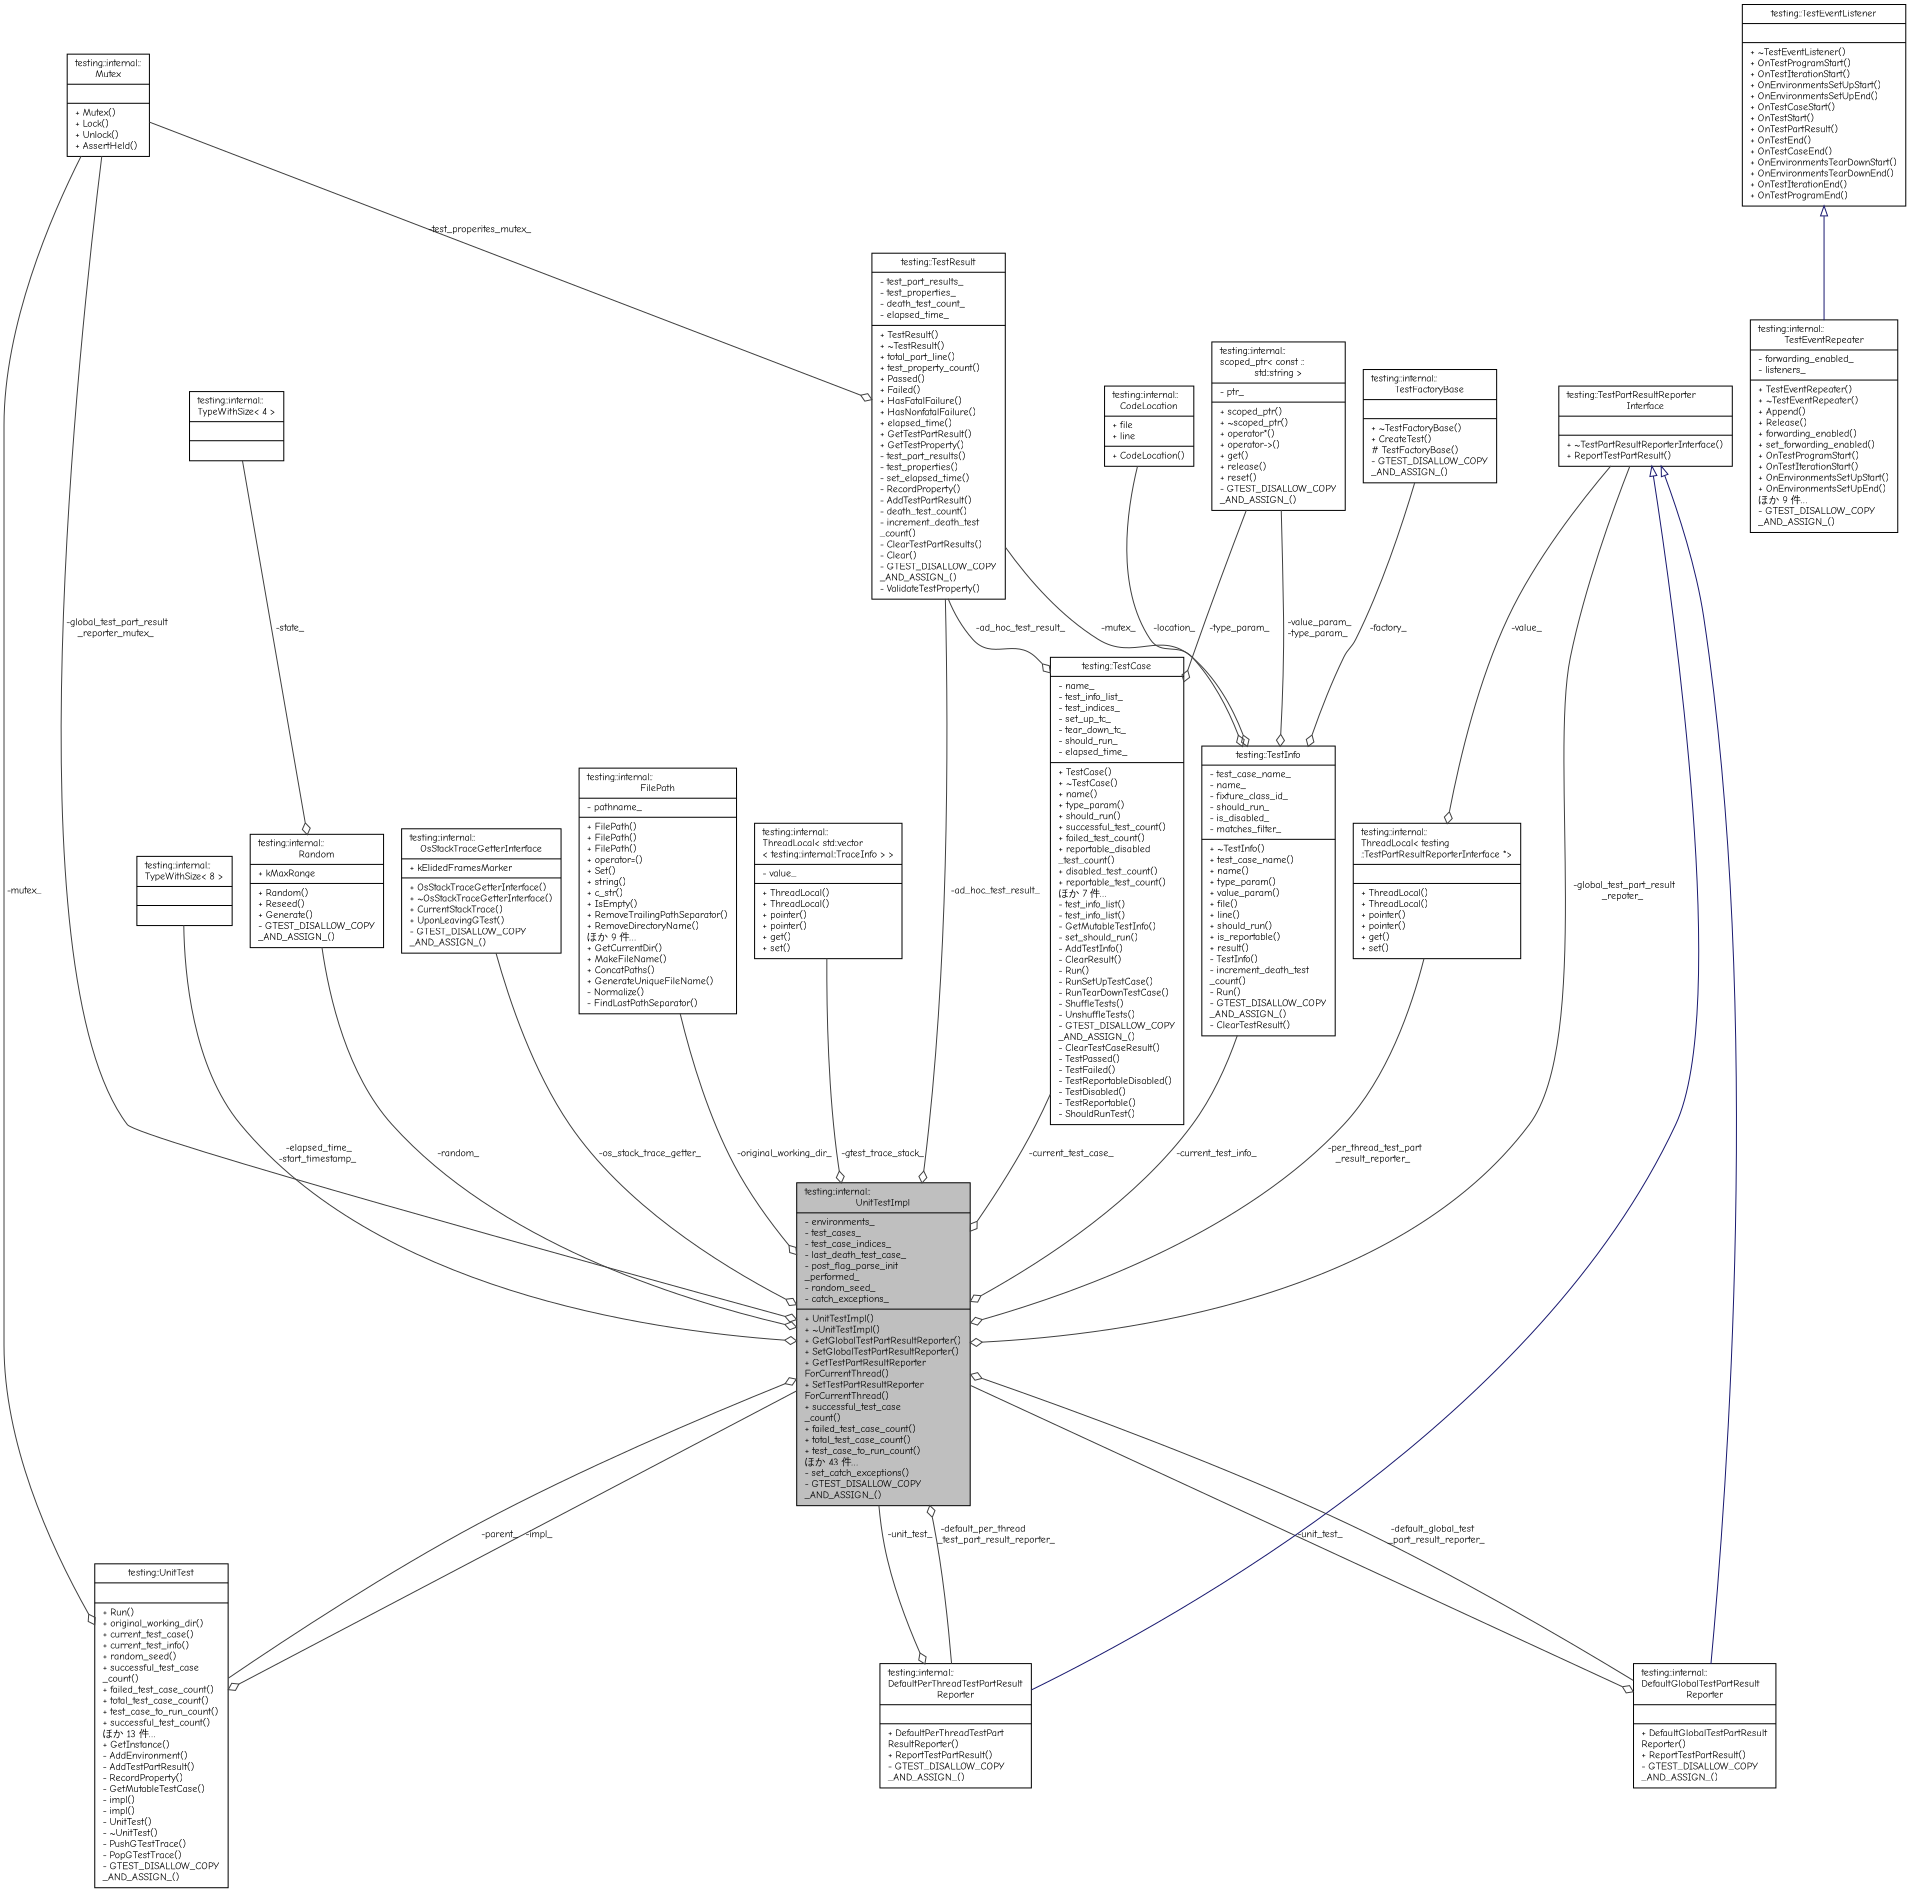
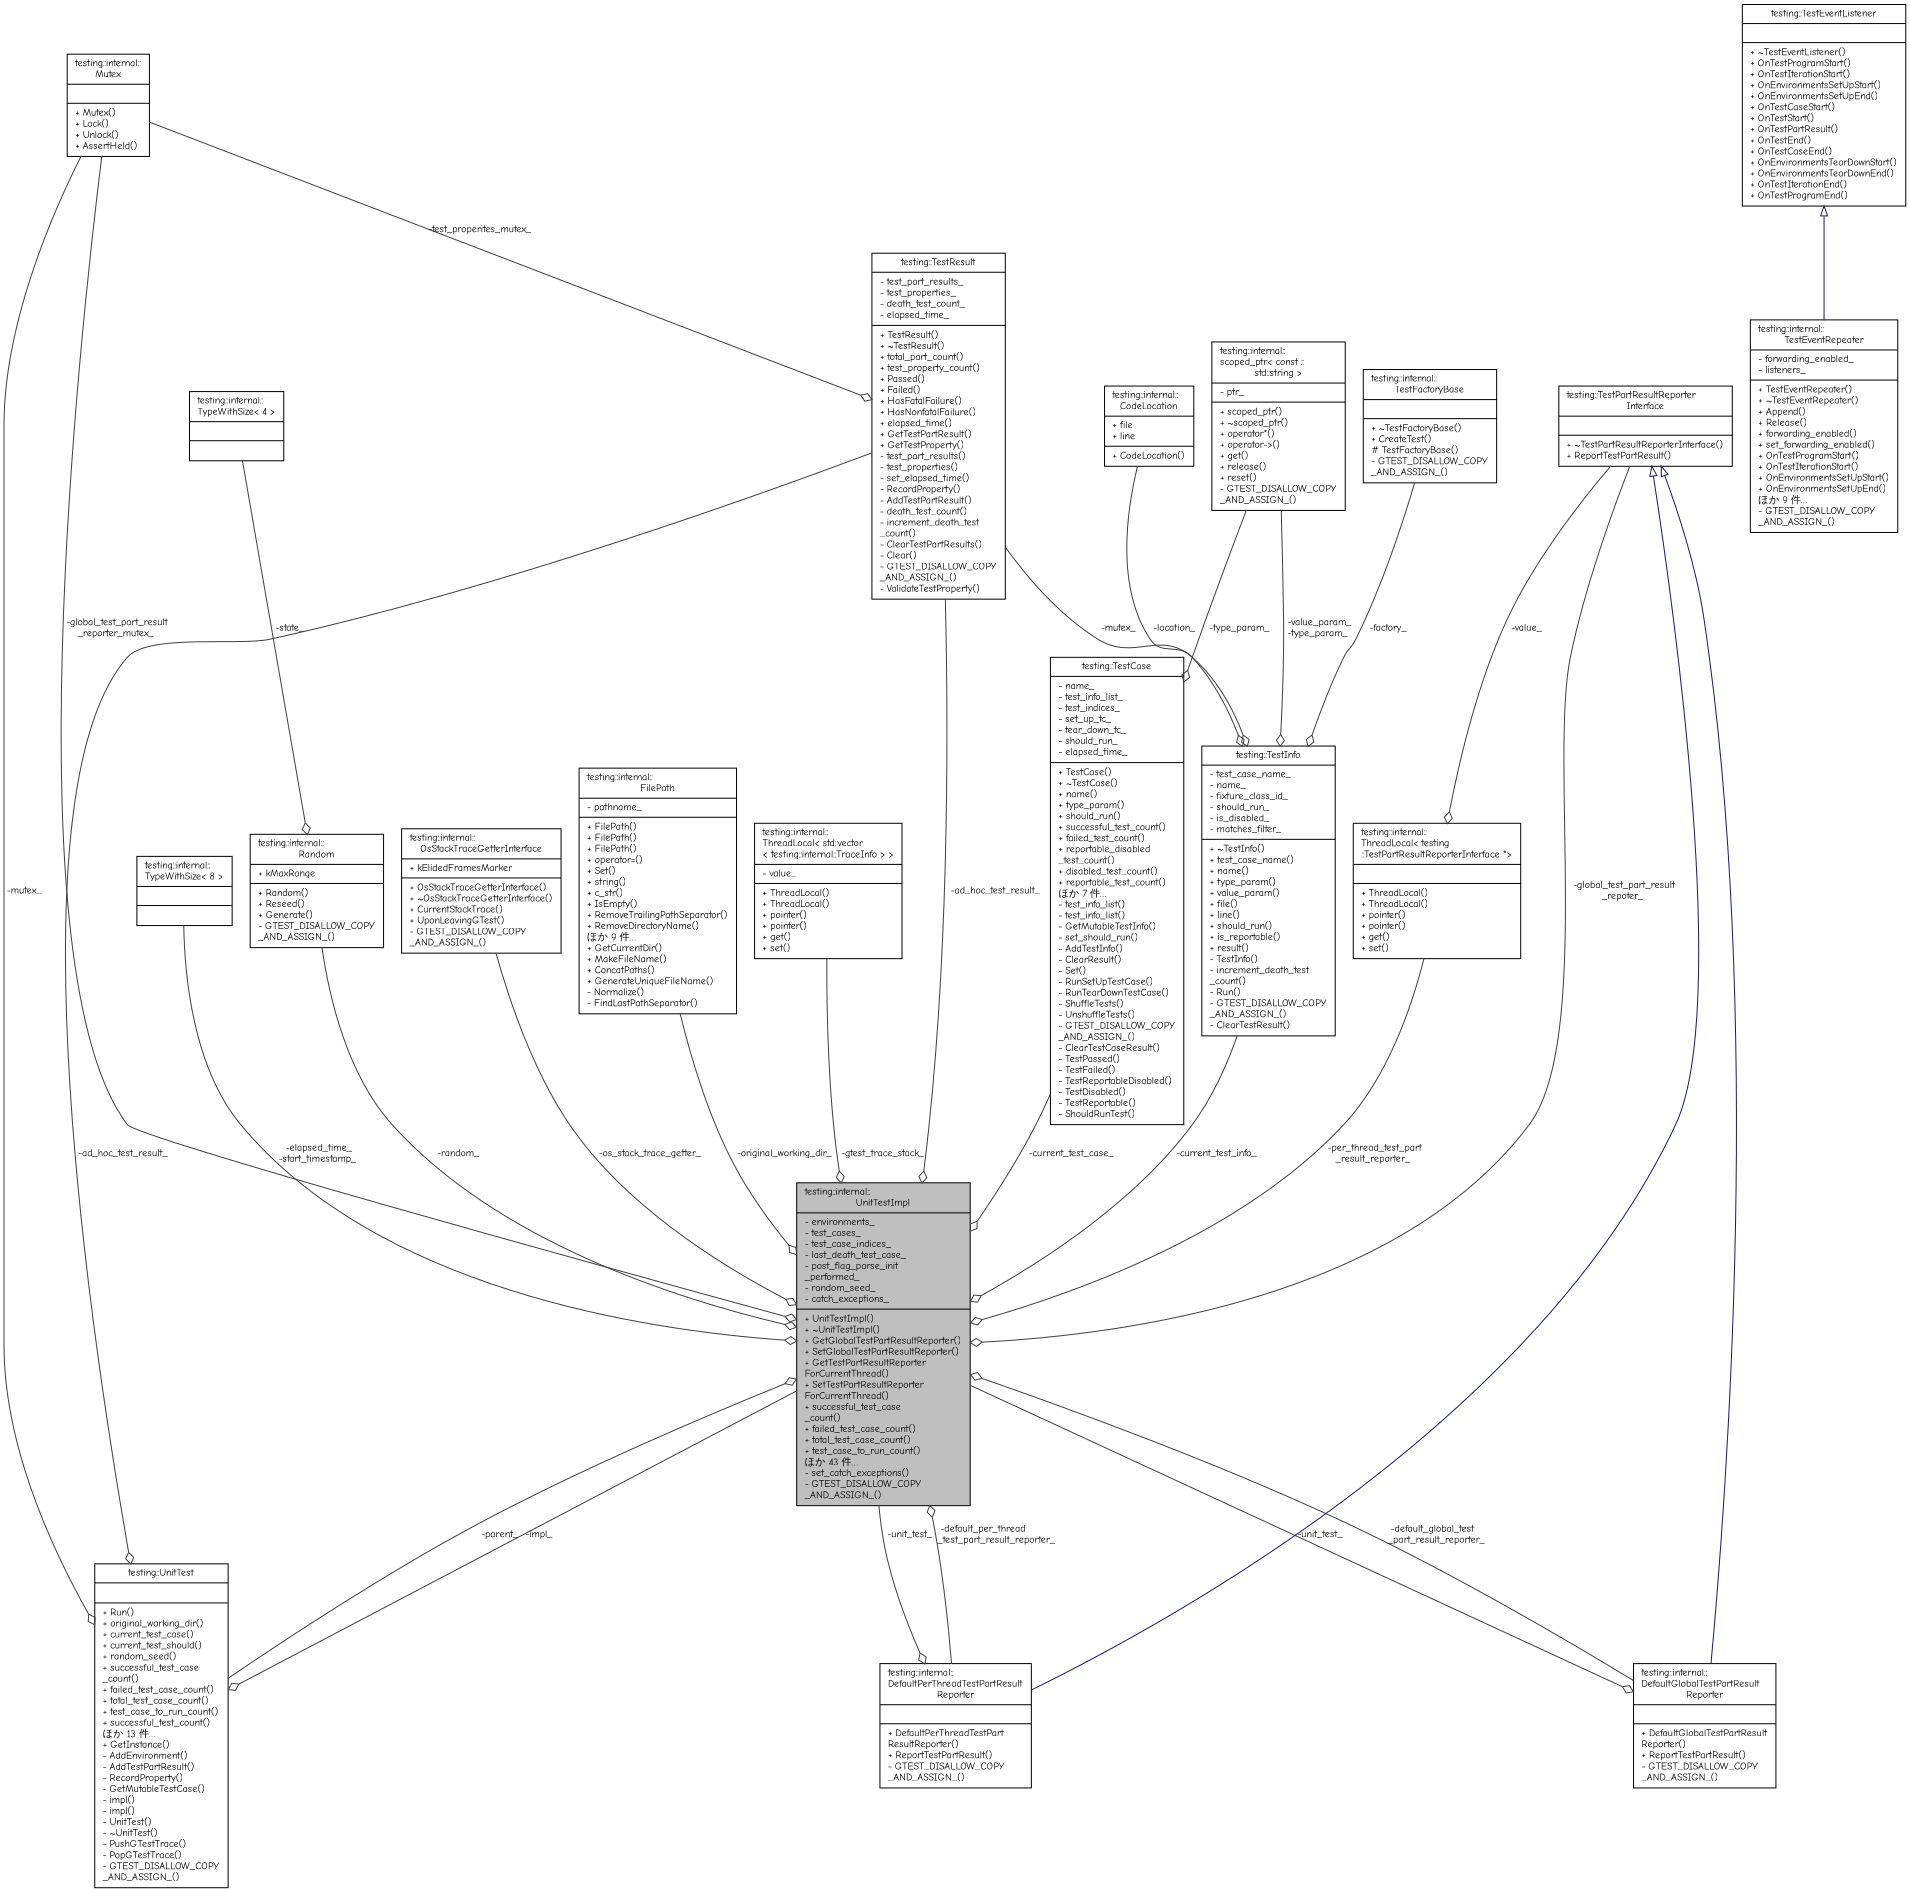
node "testing::TestResult": text "+ total_part_line()" -> "+ total_part_count()"
edge "testing::TestResult" -> "testing::TestCase": now "testing::TestResult" -> "testing::UnitTest"
node "testing::TestCase": text "- Run()" -> "- Set()"
node "testing::UnitTest": text "+ current_test_info()" -> "+ current_test_should()"
